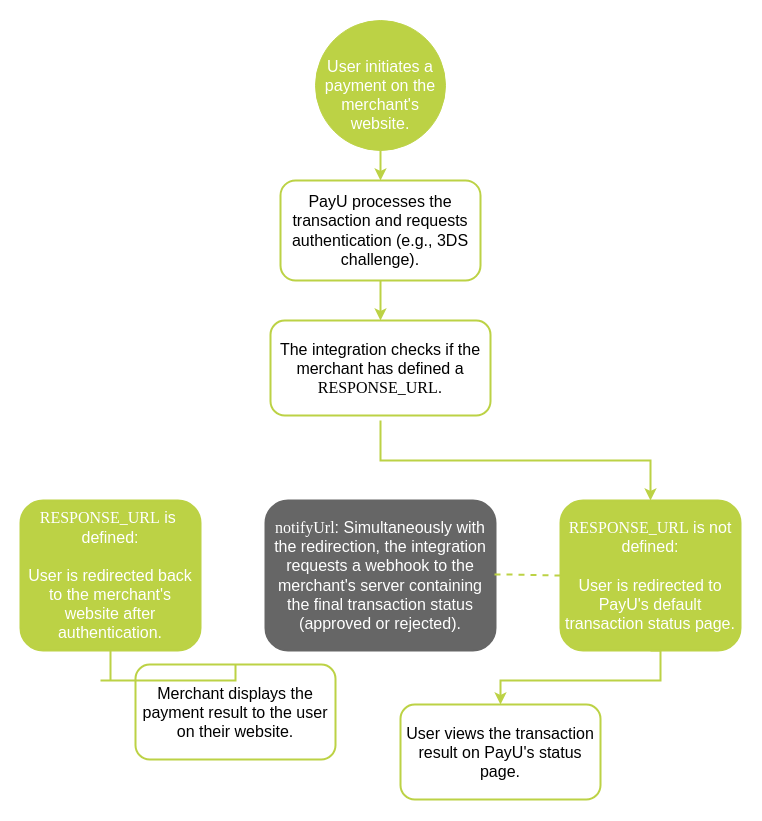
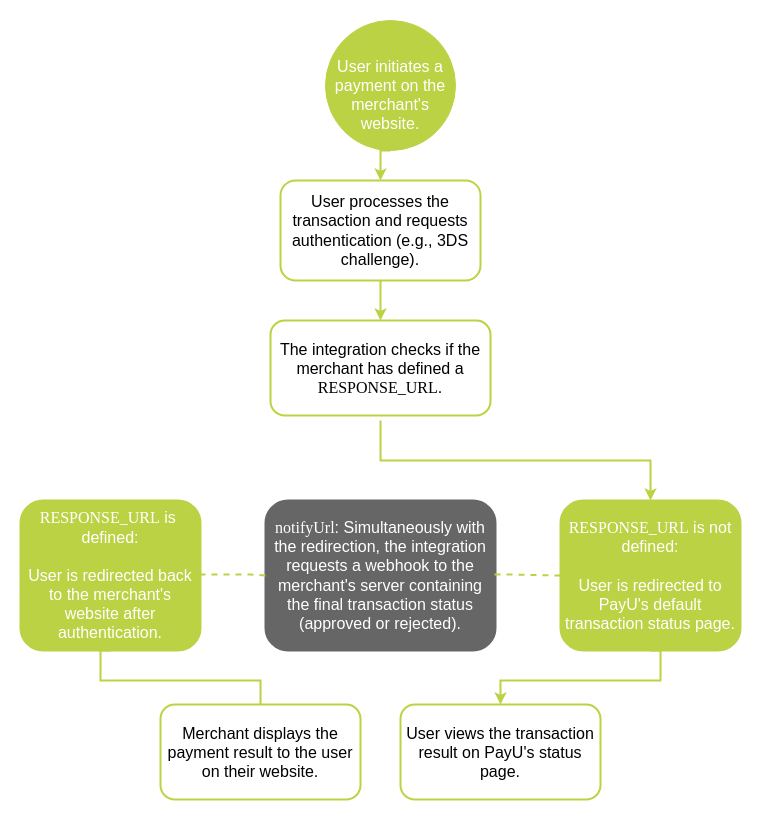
node "User initiates a payment on the merchant's website.": moved (381, 86) -> (391, 86)
node "PayU processes the transaction and requests authentication (e.g., 3DS challenge).": label "PayU processes the transaction and requests authentication (e.g., 3DS challenge)." -> "User processes the transaction and requests authentication (e.g., 3DS challenge)."
edge "RESPONSE_URL is defined: User is redirected back to the merchant's website after authentication." -- "notifyUrl: Simultaneously with the redirection, the integration requests a webhook to the merchant's server containing the final transaction status (approved or rejected).": added
node "Merchant displays the payment result to the user on their website.": moved (236, 712) -> (261, 752)
